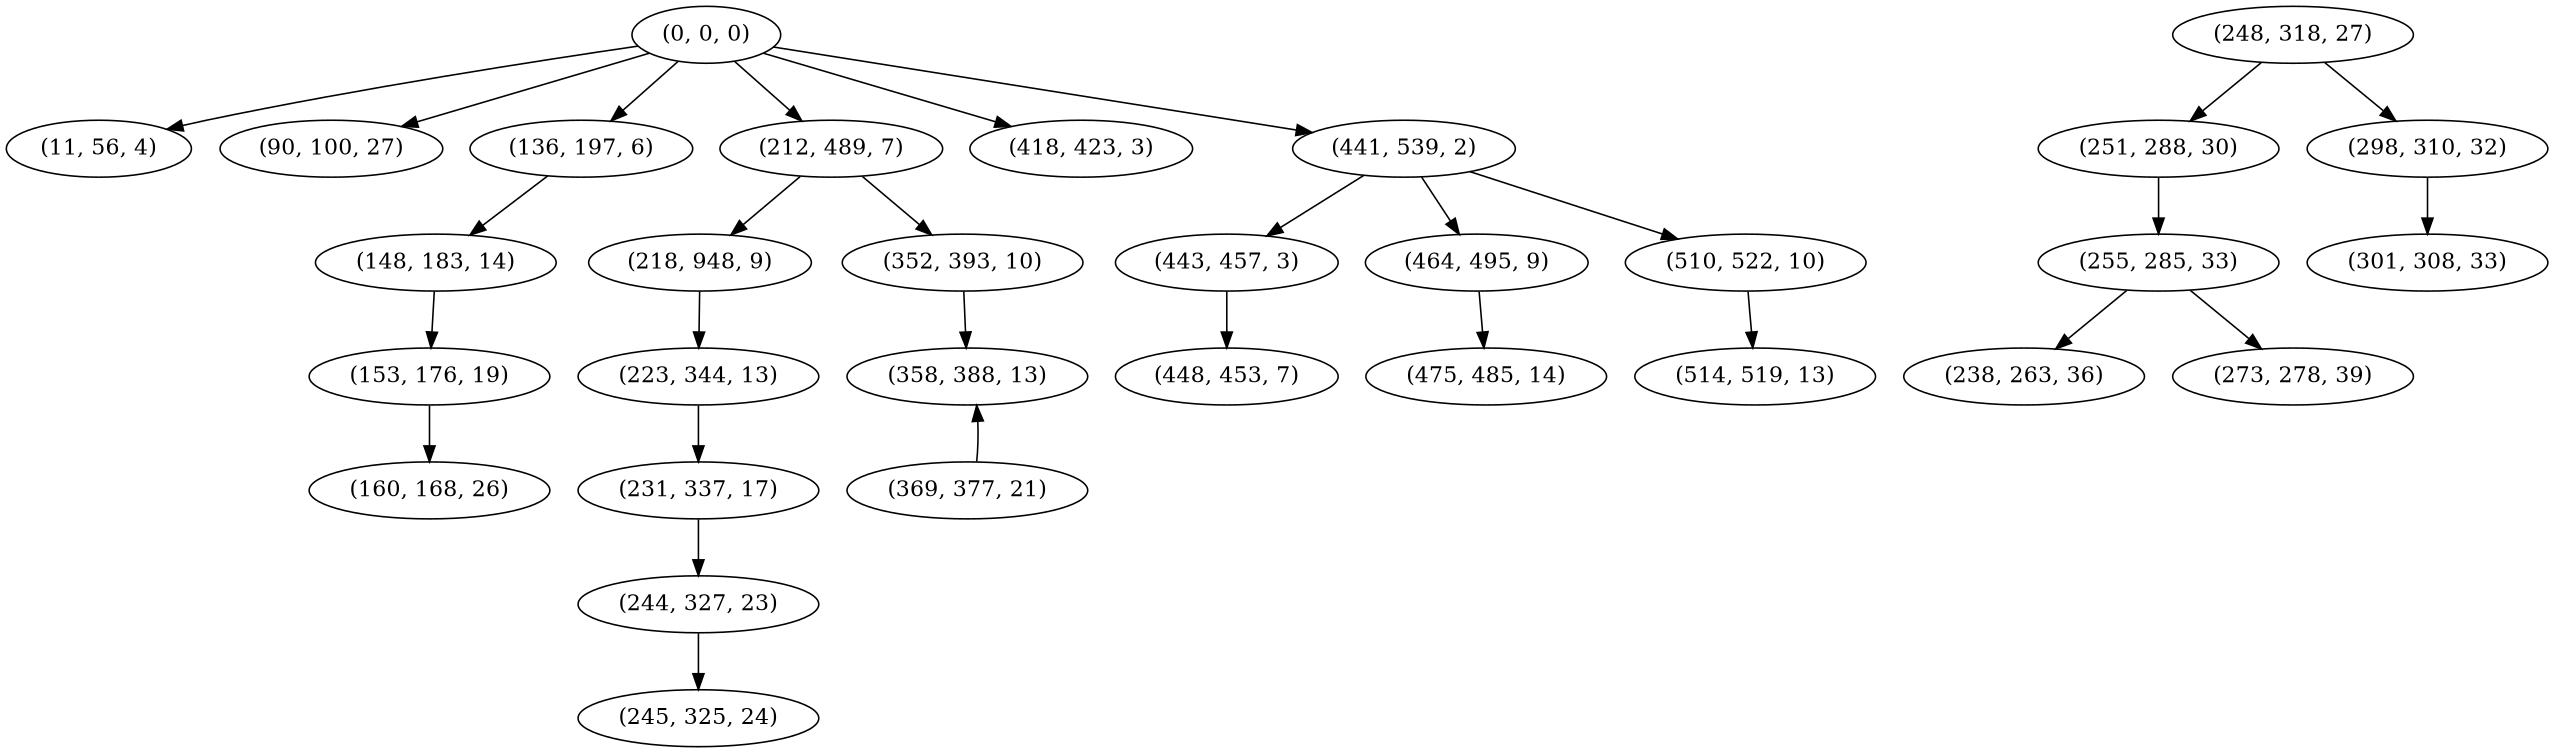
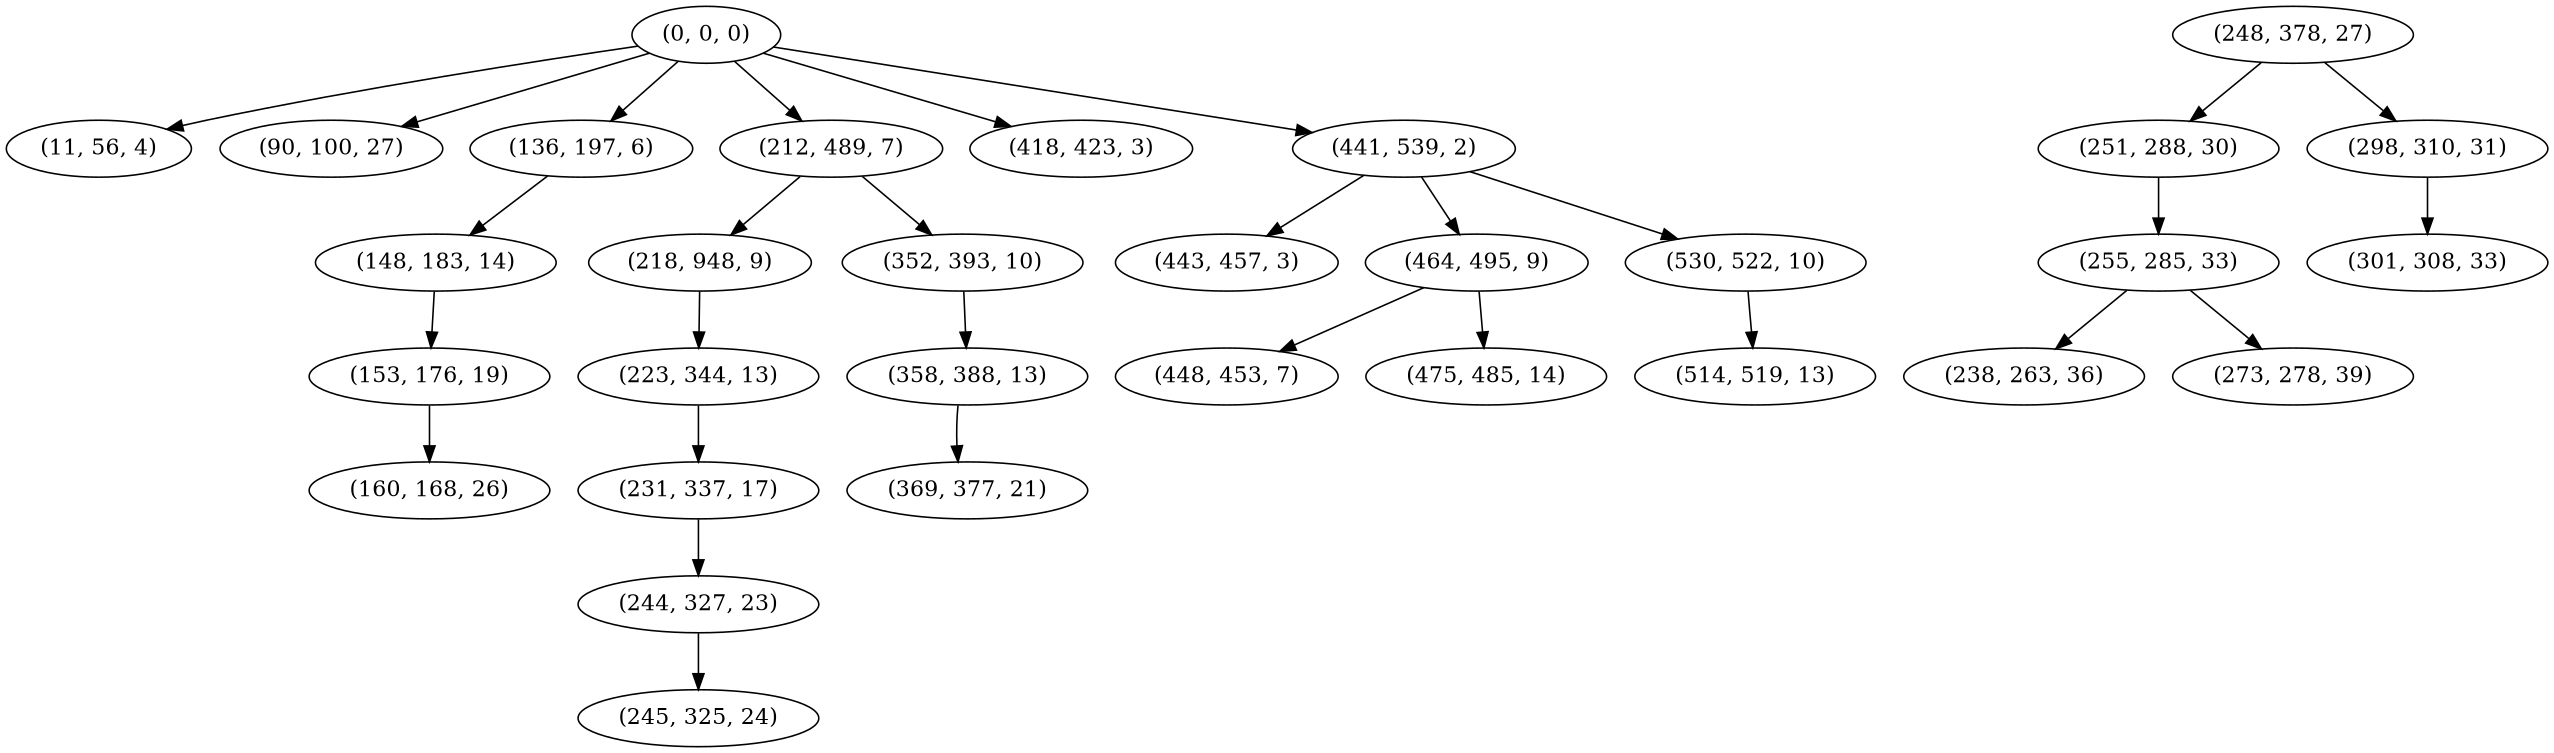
node "(248, 318, 27)": label "(248, 318, 27)" -> "(248, 378, 27)"
node "(298, 310, 32)": label "(298, 310, 32)" -> "(298, 310, 31)"
node "(510, 522, 10)": label "(510, 522, 10)" -> "(530, 522, 10)"
edge "(443, 457, 3)" -> "(448, 453, 7)": now "(464, 495, 9)" -> "(448, 453, 7)"
edge "(369, 377, 21)" -> "(358, 388, 13)": reversed
